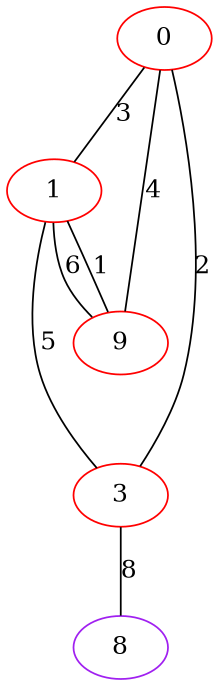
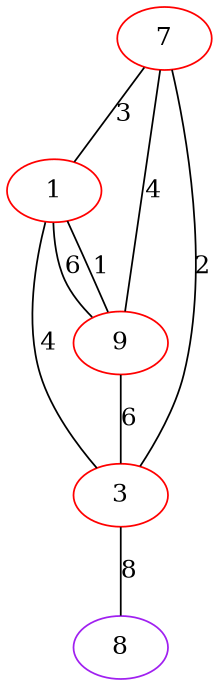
node "0": label "0" -> "7"
edge "1" -- "3": label "5" -> "4"
edge "9" -- "3": added, label "6"
